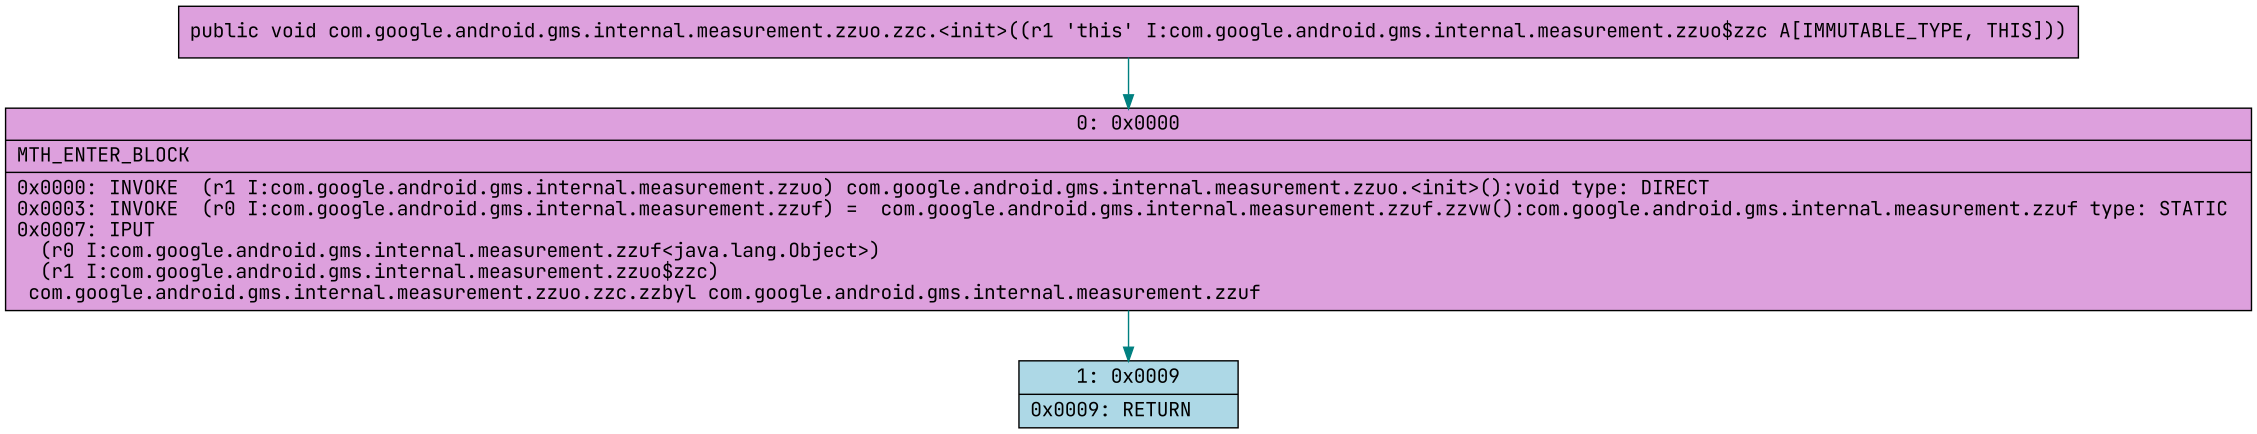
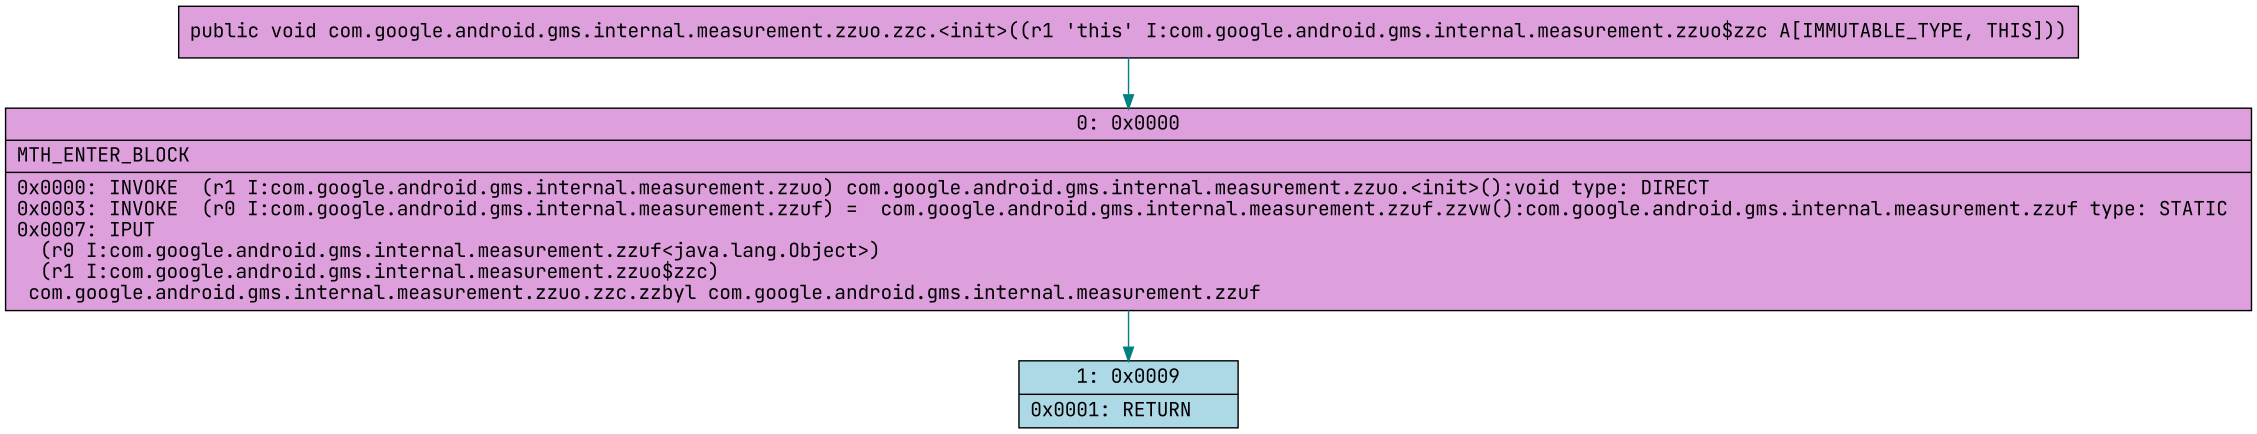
node "1: 0x0009": text "0x0009: RETURN" -> "0x0001: RETURN"
